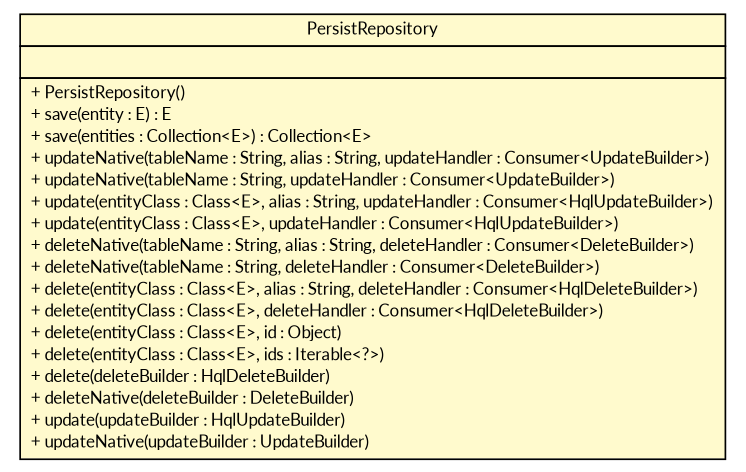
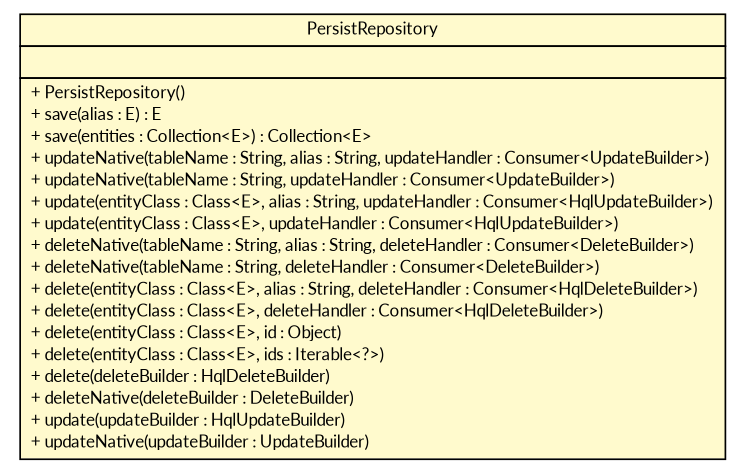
node "PersistRepository": text "+ save(entity : E) : E" -> "+ save(alias : E) : E"
